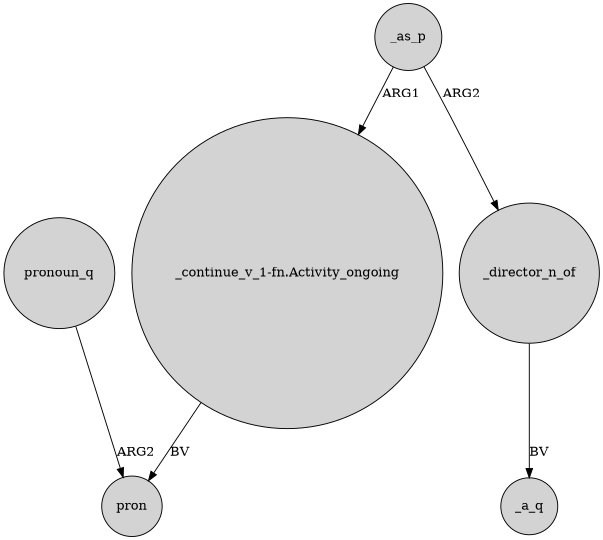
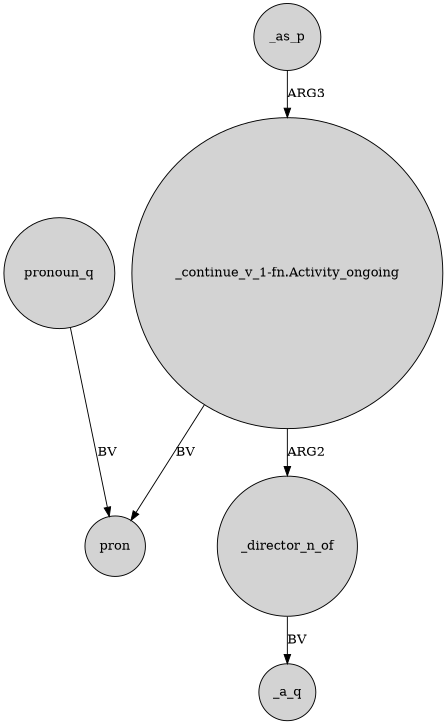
edge "_as_p" -> "_continue_v_1-fn.Activity_ongoing": label "ARG1" -> "ARG3"
edge "_as_p" -> "_director_n_of": now "_continue_v_1-fn.Activity_ongoing" -> "_director_n_of"
edge "pronoun_q" -> "pron": label "ARG2" -> "BV"
